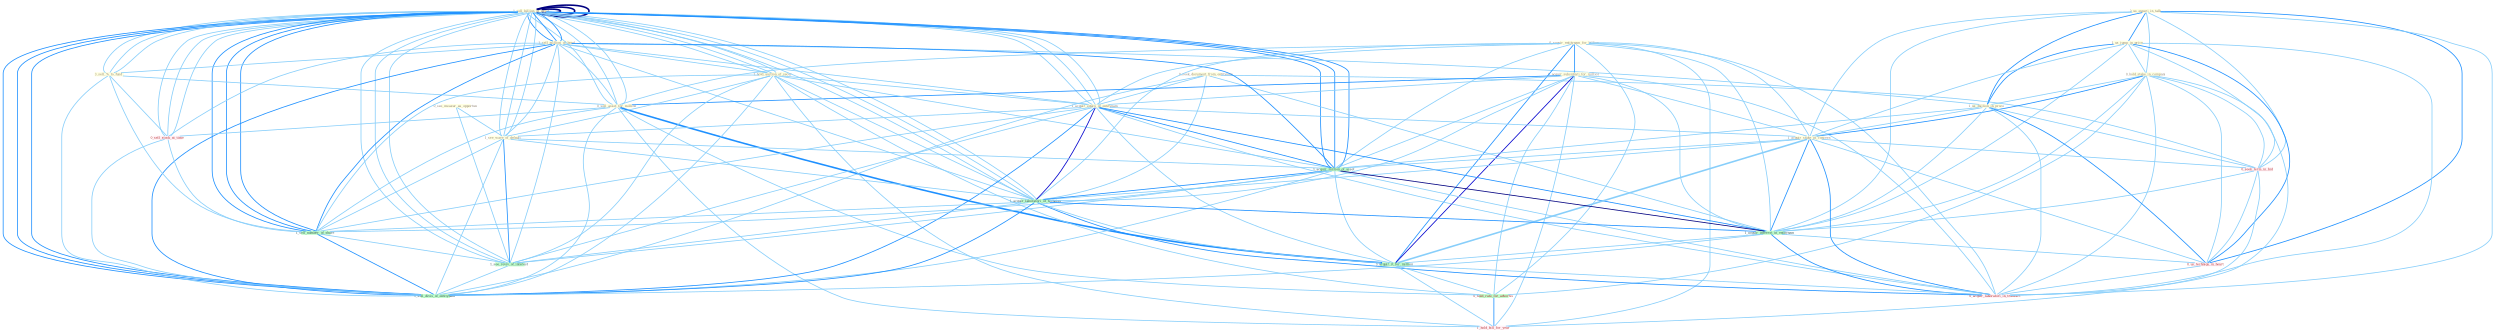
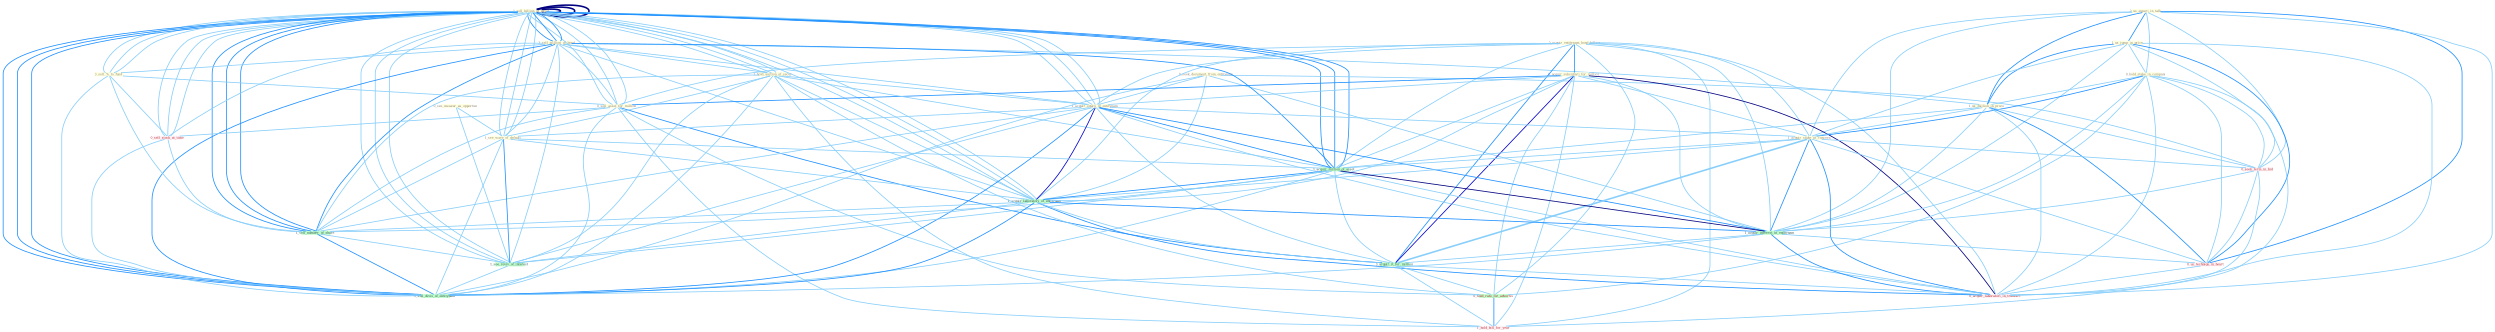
node "0_acquir_entitynam_for_billion": label "0_acquir_entitynam_for_billion" -> "0_acquir_entitynam_bond_billion"
edge "0_acquir_subsidiari_for_million" -- "0_acquir_laboratori_in_transact": color #87cefa -> #000080
edge "0_sell_asset_for_million" -- "0_acquir_it_for_million": style bold -> solid
node "1_acquir_laboratori_of_techniqu": label "1_acquir_laboratori_of_techniqu" -> "1_acquir_laboratori_of_entitynam"
